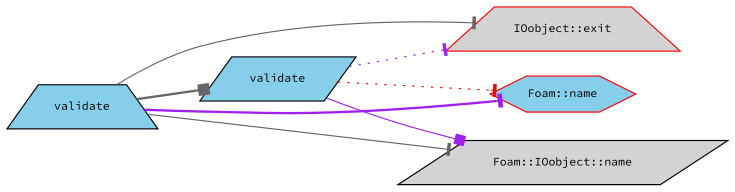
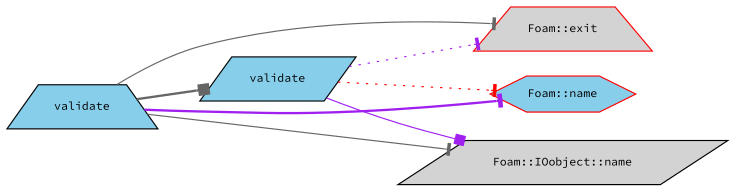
node "IOobject::exit": label "IOobject::exit" -> "Foam::exit"
